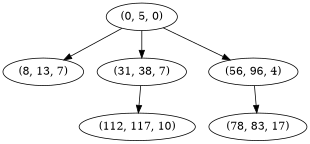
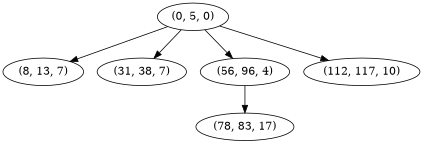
edge "(31, 38, 7)" -> "(112, 117, 10)": now "(0, 5, 0)" -> "(112, 117, 10)"
